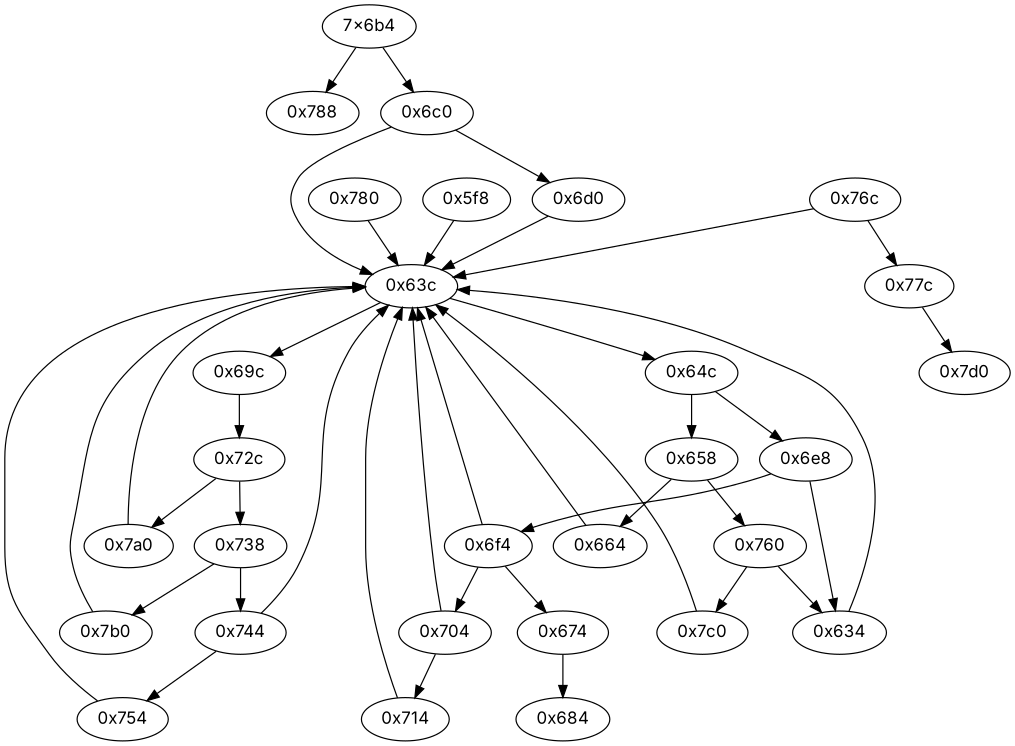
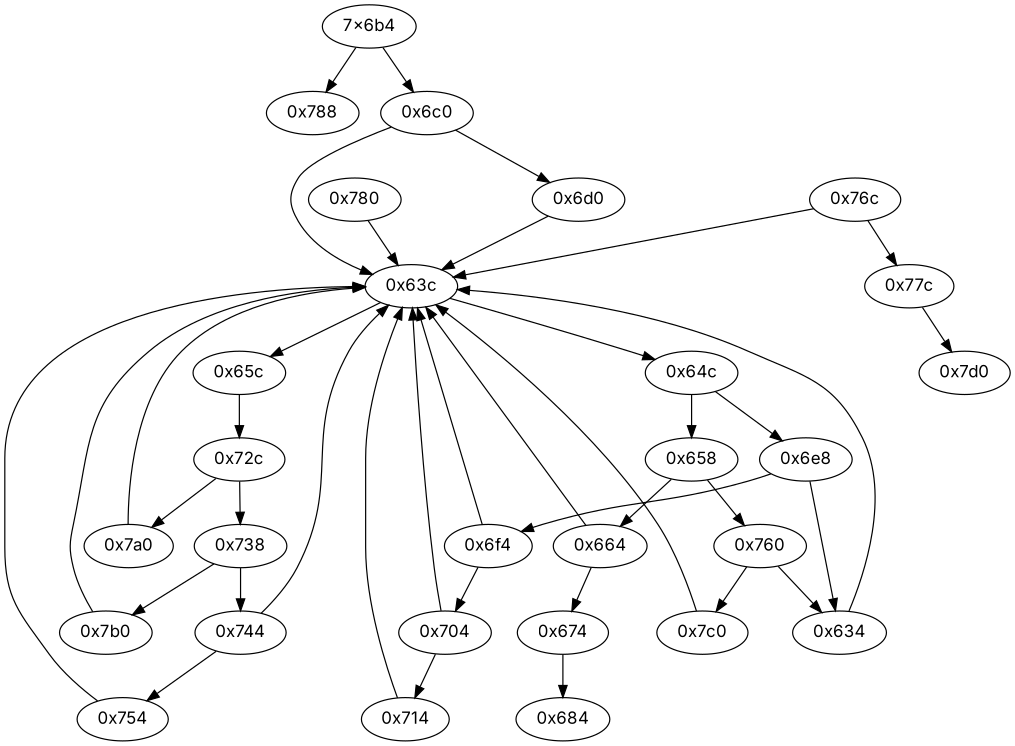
node "0x5f8": removed
node "0x69c": label "0x69c" -> "0x65c"
edge "0x6f4" -> "0x674": now "0x664" -> "0x674"
